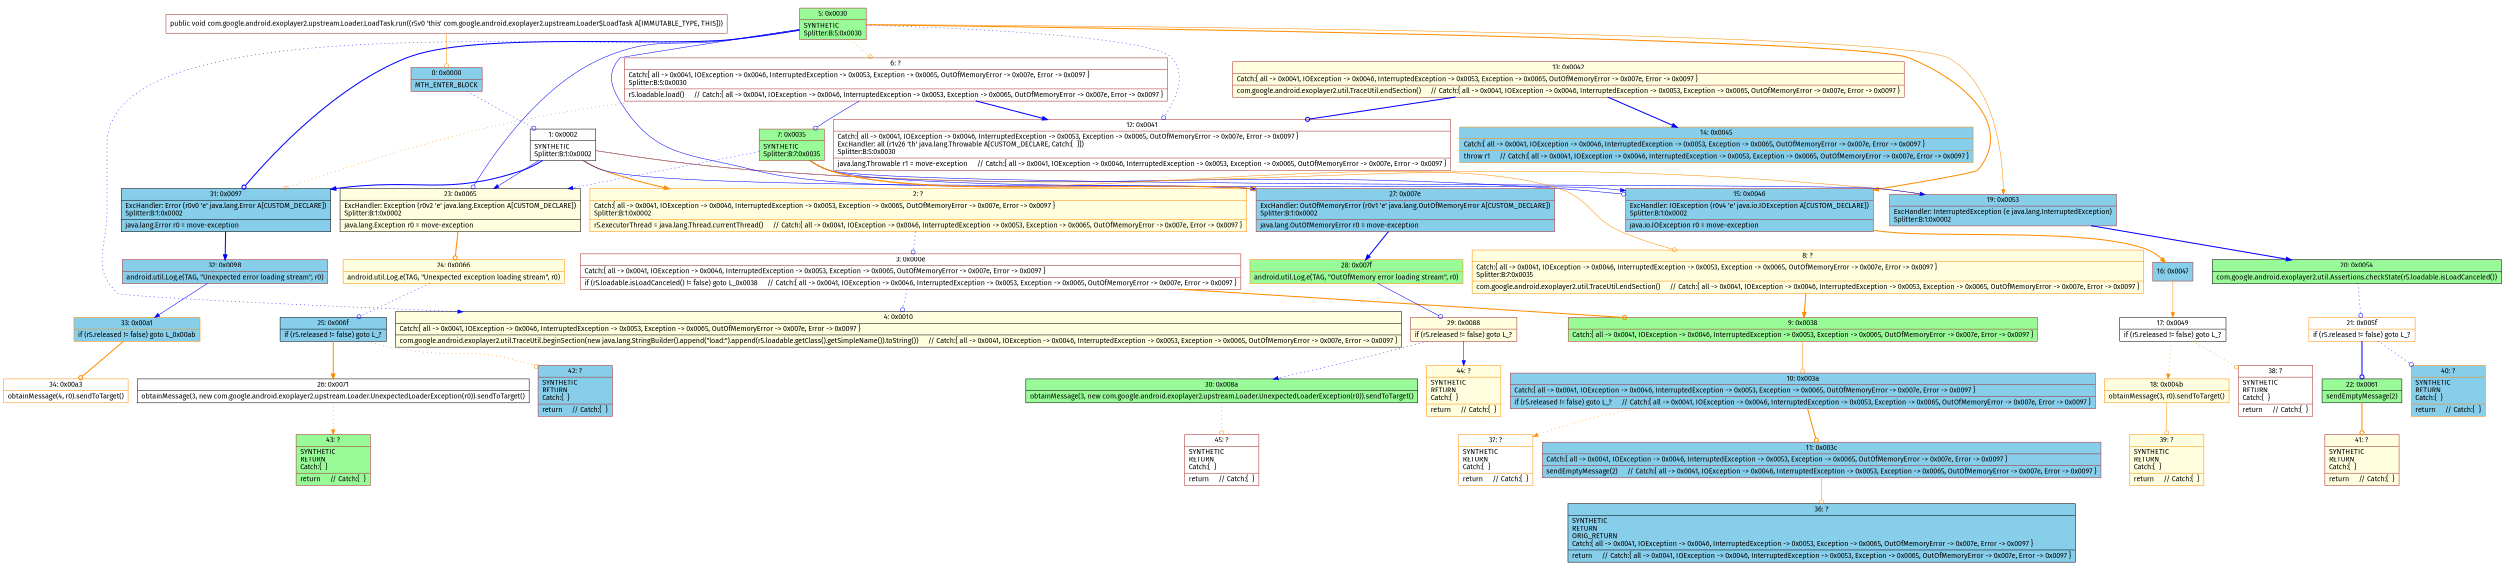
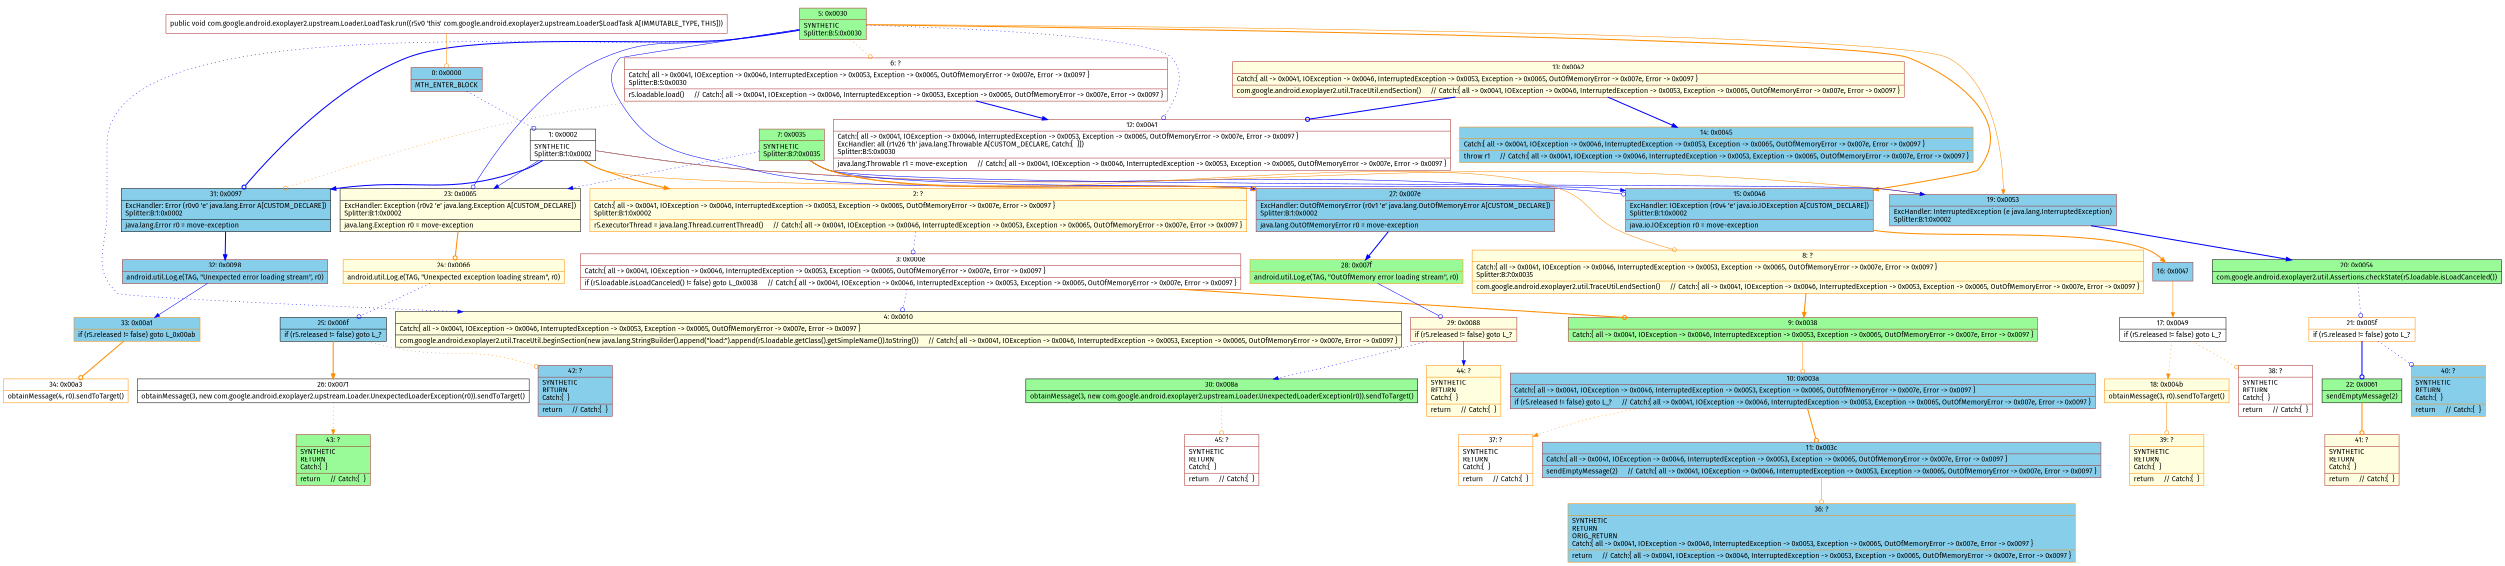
edge "6: ?" -> "7: 0x0035": removed
edge "1: 0x0002" -> "27: 0x007e": color blue -> darkorange
node "36: ?": color black -> darkorange
